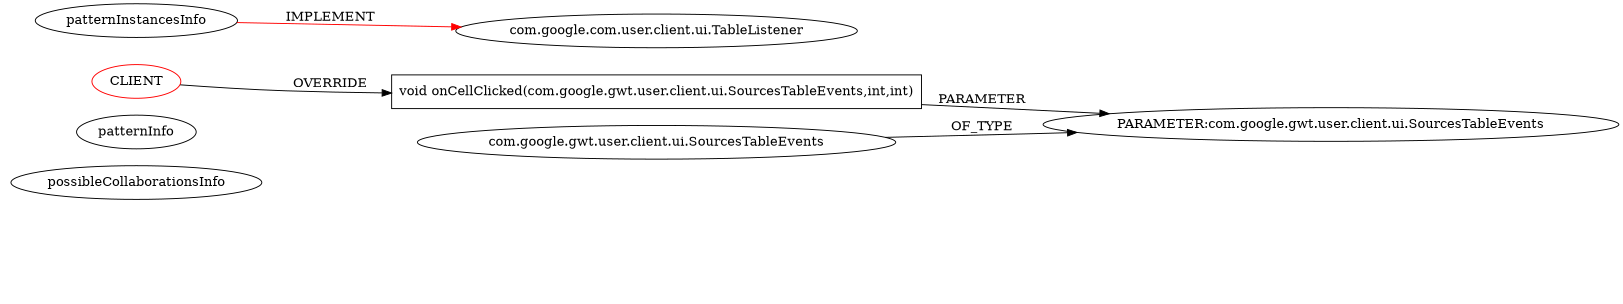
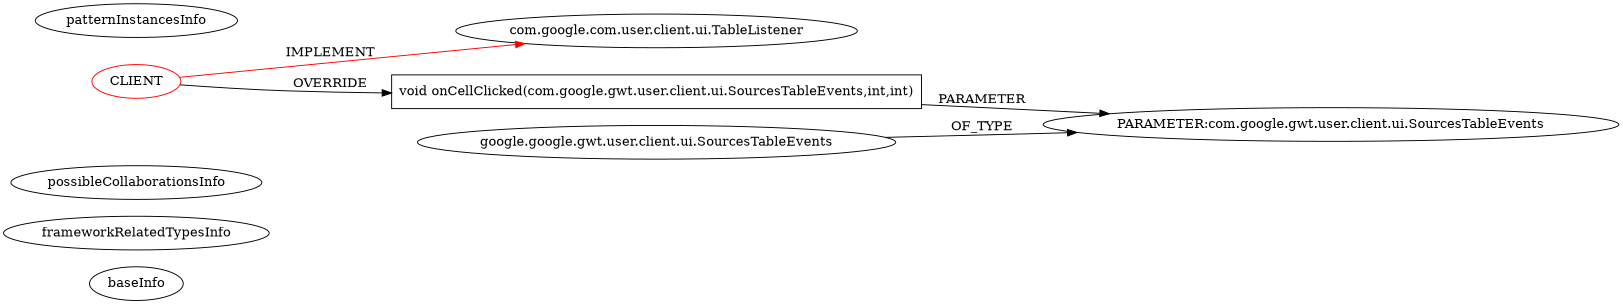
edge "patternInstancesInfo" -> "com.google.com.user.client.ui.TableListener": now "CLIENT" -> "com.google.com.user.client.ui.TableListener"
node "patternInfo": removed
node "com.google.gwt.user.client.ui.SourcesTableEvents": label "com.google.gwt.user.client.ui.SourcesTableEvents" -> "google.google.gwt.user.client.ui.SourcesTableEvents"
node "frameworkRelatedTypesInfo": added
node "baseInfo": added
